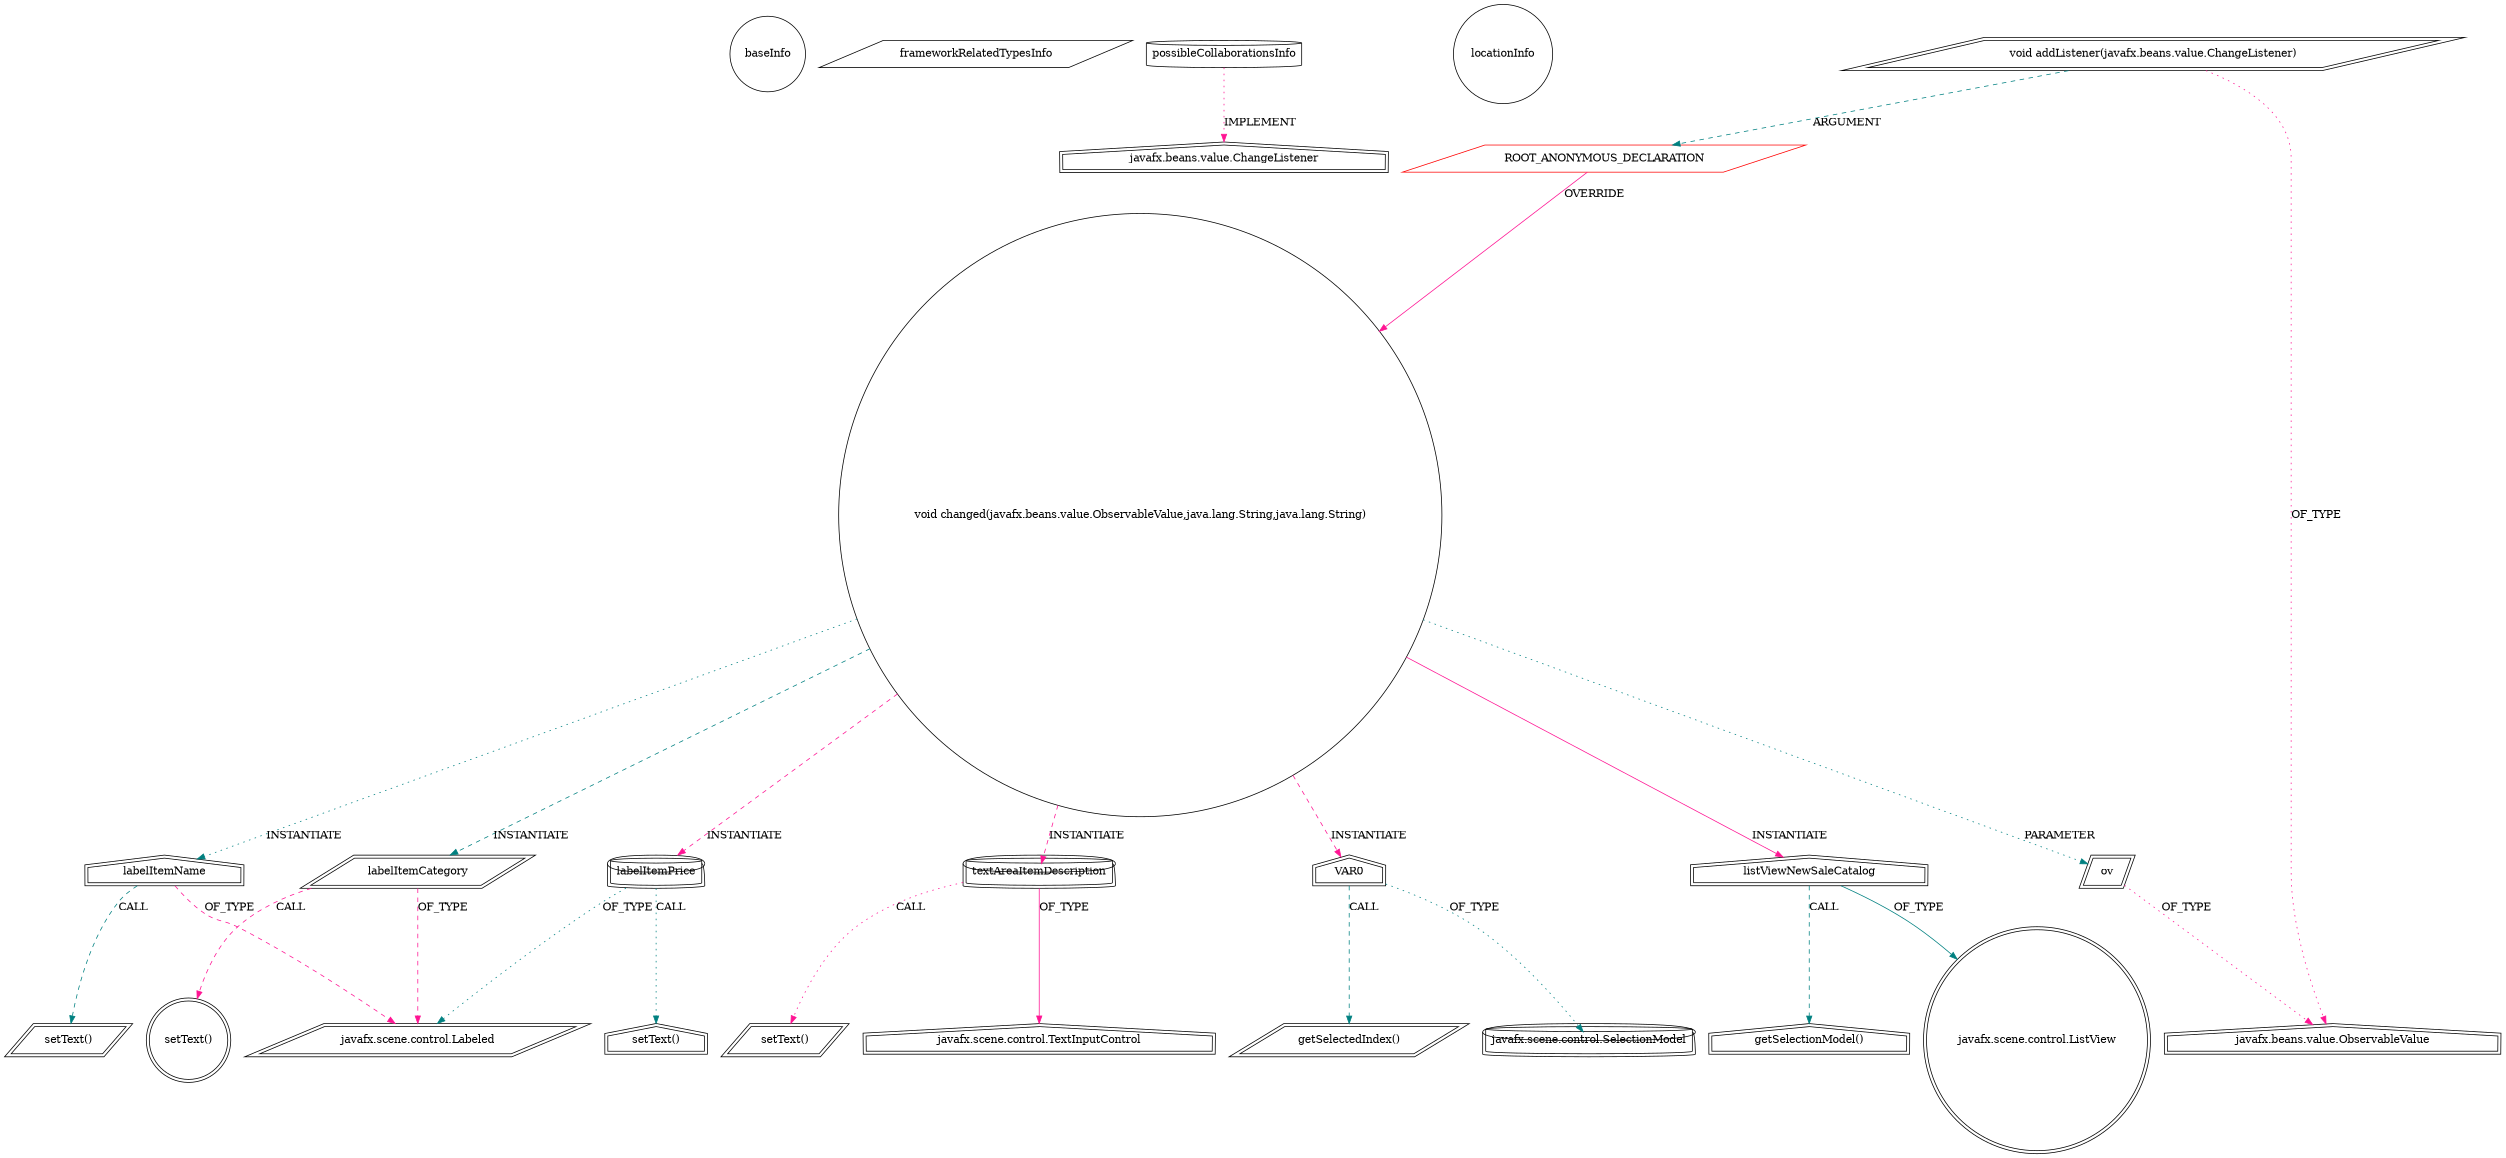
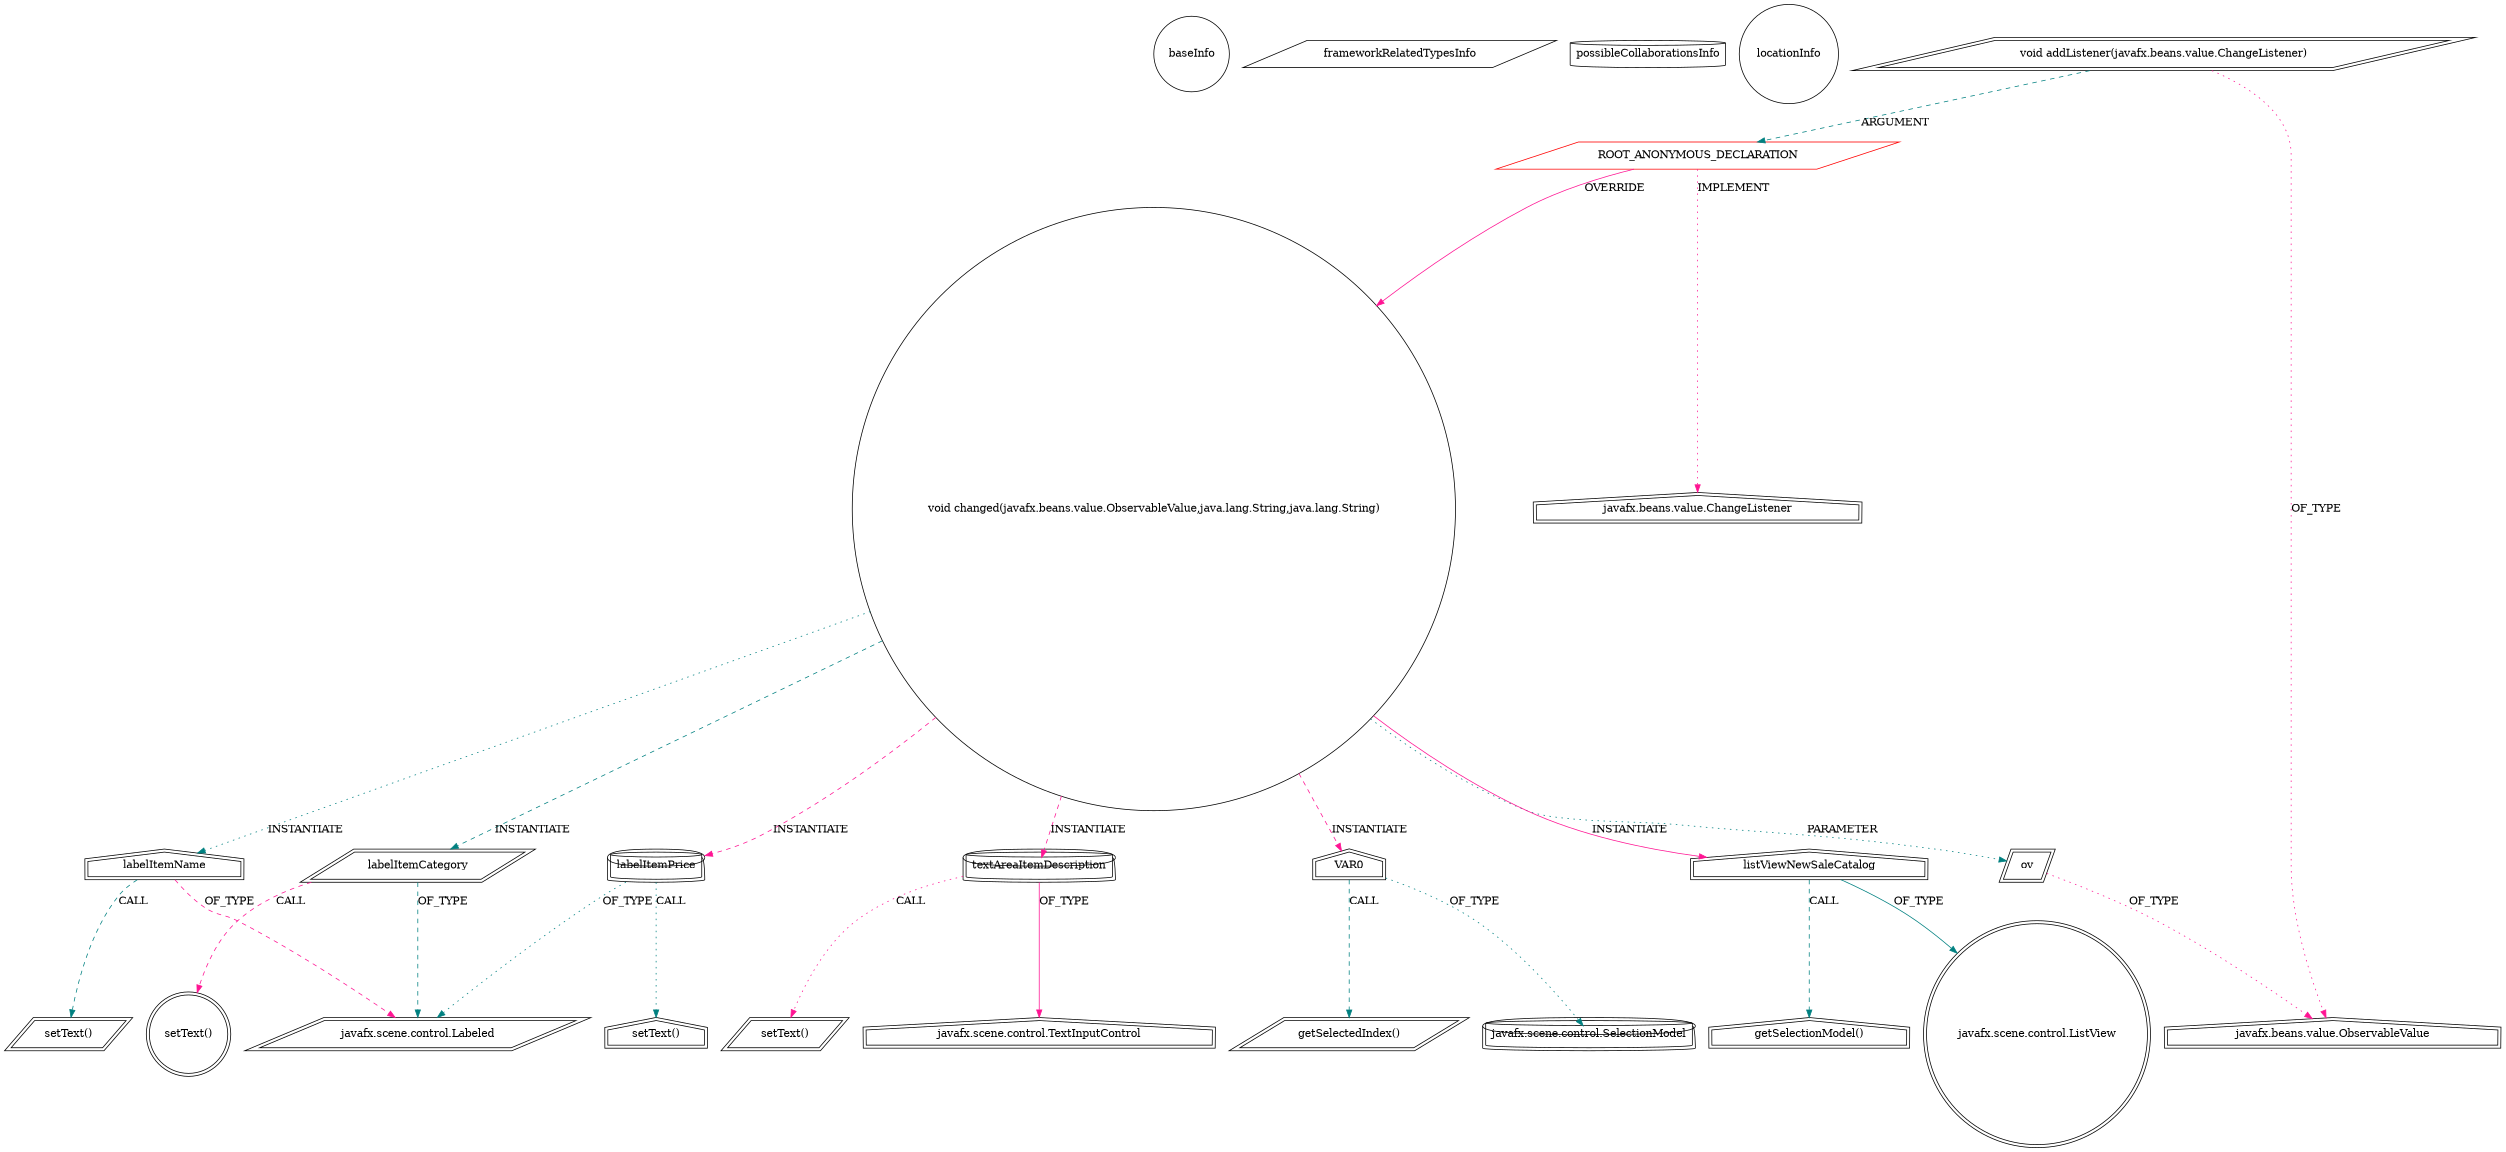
edge "possibleCollaborationsInfo" -> "javafx.beans.value.ChangeListener": now "ROOT_ANONYMOUS_DECLARATION" -> "javafx.beans.value.ChangeListener"
edge "labelItemCategory" -> "javafx.scene.control.Labeled": color deeppink -> teal
